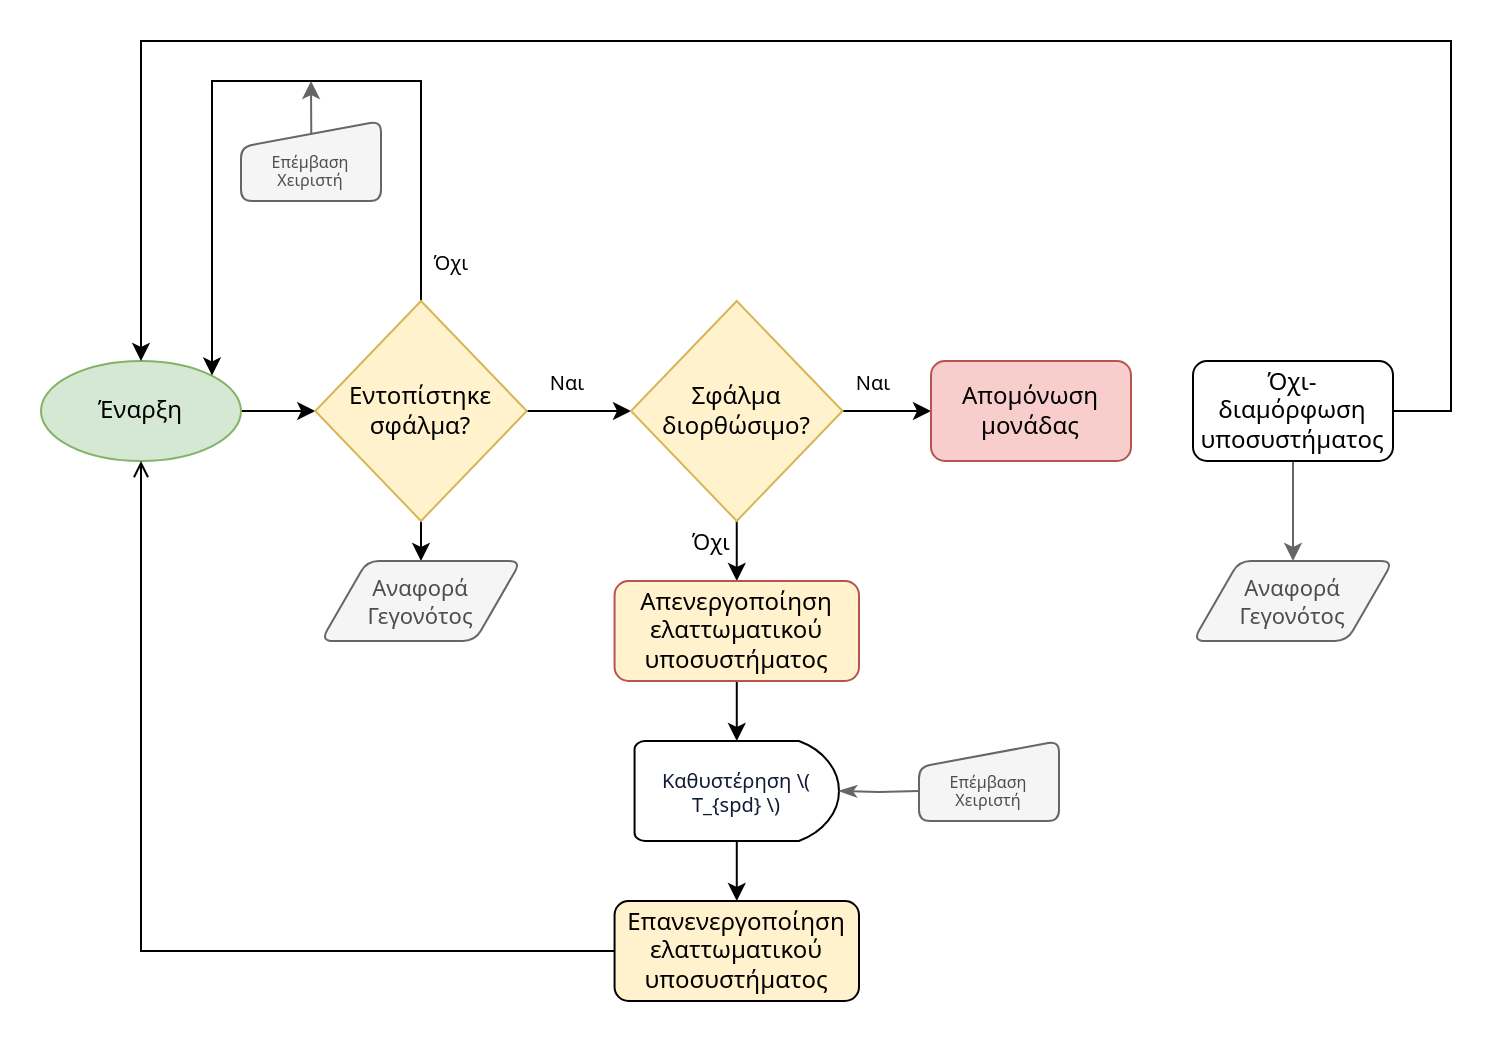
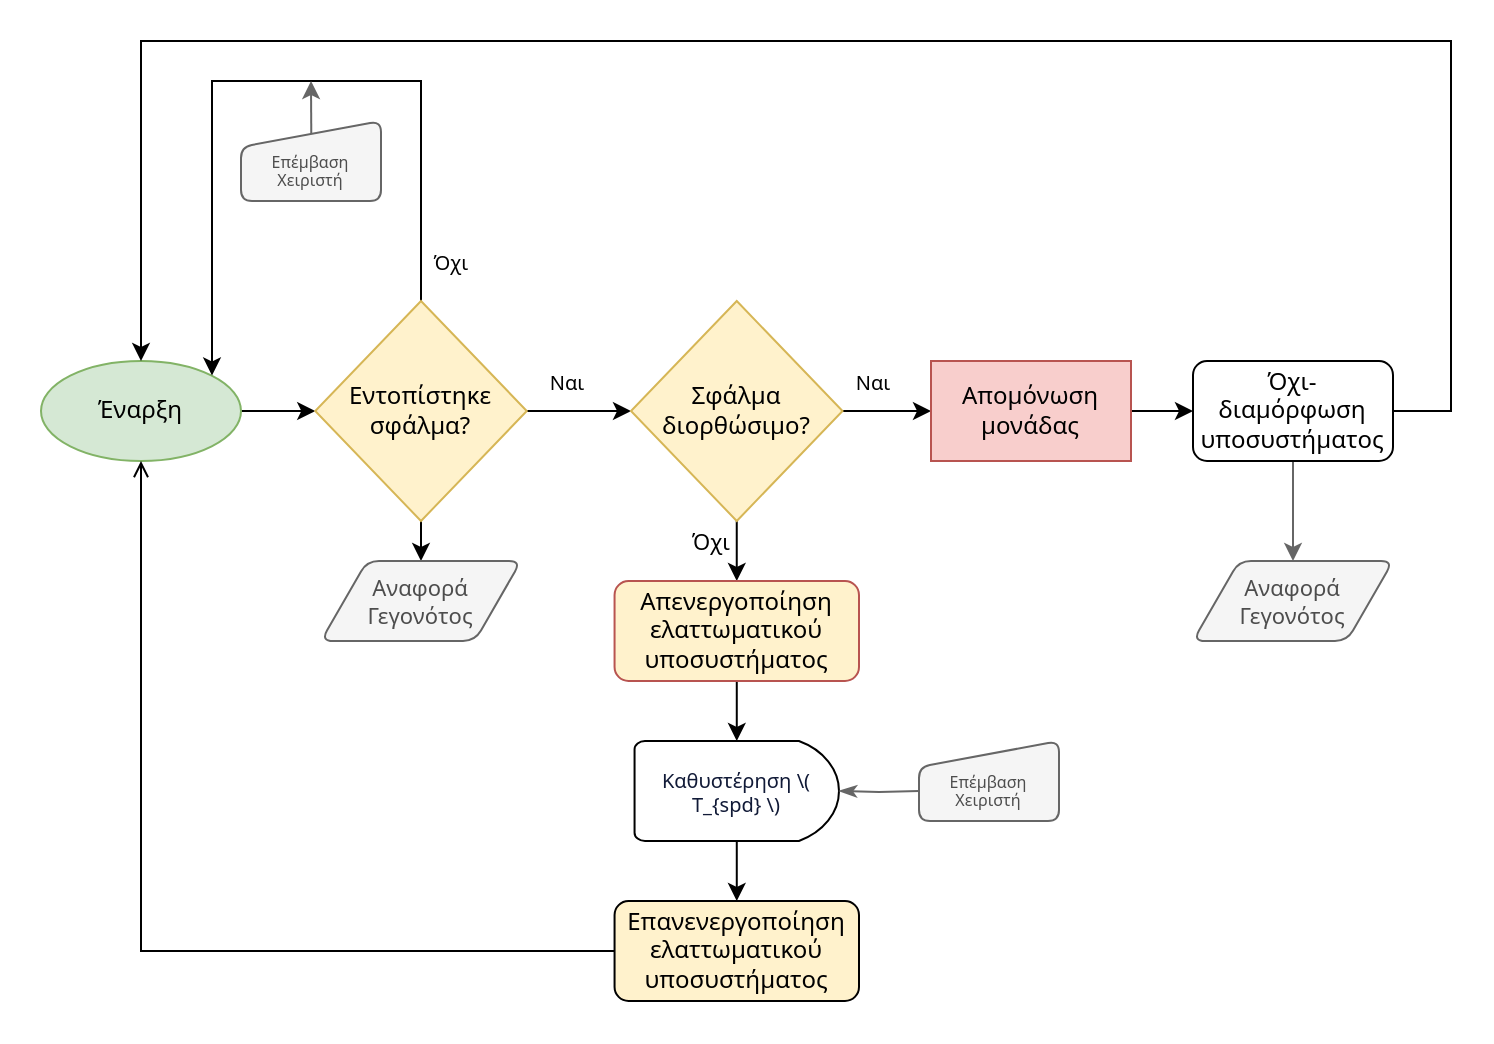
node "Απομόνωση μονάδας": shape rounded rectangle -> rectangle
edge "Απομόνωση μονάδας" -> "Όχι-διαμόρφωση υποσυστήματος": added
